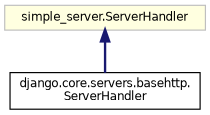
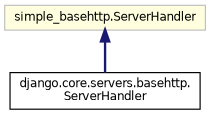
node "simple_server.ServerHandler": label "simple_server.ServerHandler" -> "simple_basehttp.ServerHandler"
